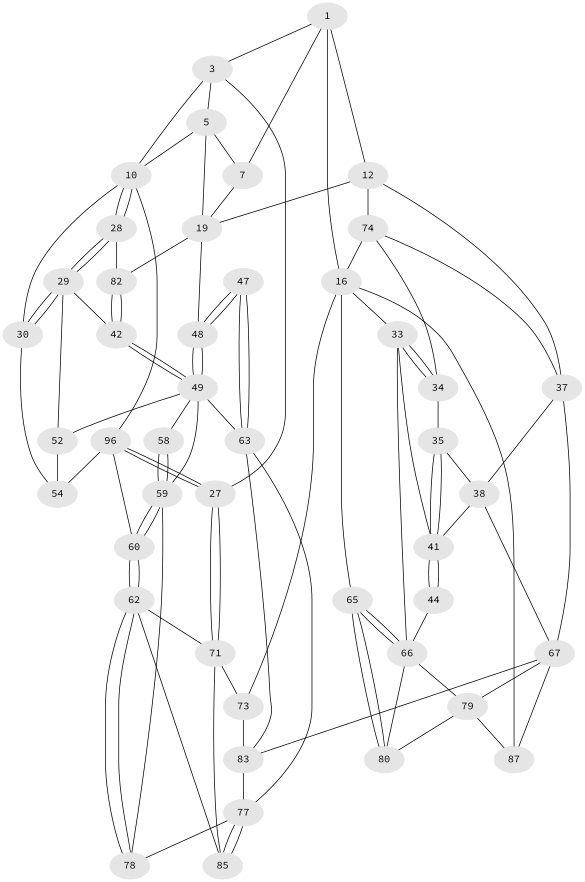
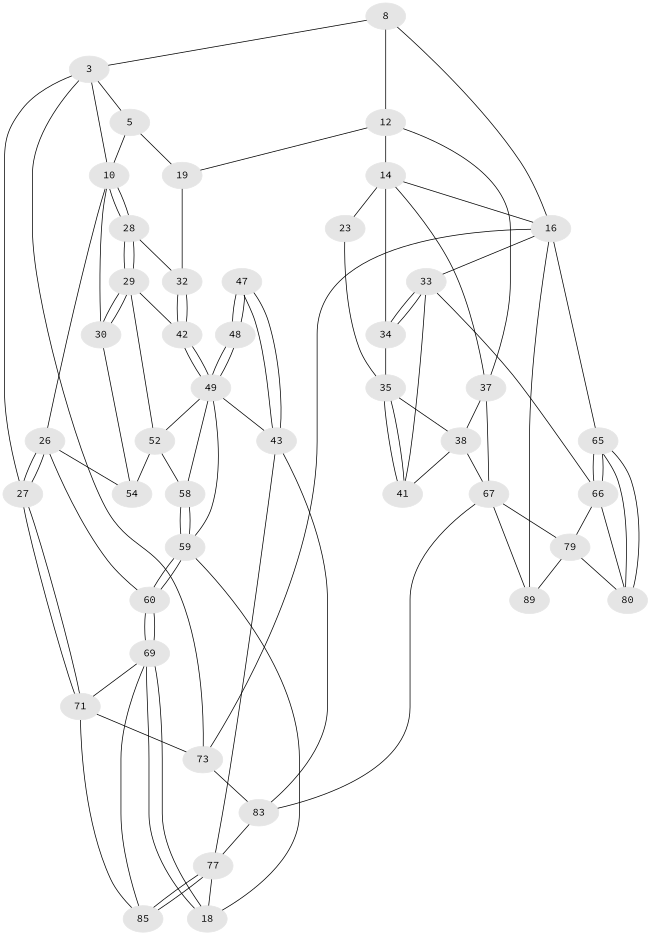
node "1": label "1" -> "8"
node "7": removed
node "23": added
node "74": label "74" -> "14"
node "82": label "82" -> "32"
edge "19" -- "48": removed
edge "3" -- "73": added
node "96": label "96" -> "26"
node "63": label "63" -> "43"
edge "52" -- "58": added
node "62": label "62" -> "69"
node "44": removed
node "87": label "87" -> "89"
node "78": label "78" -> "18"
